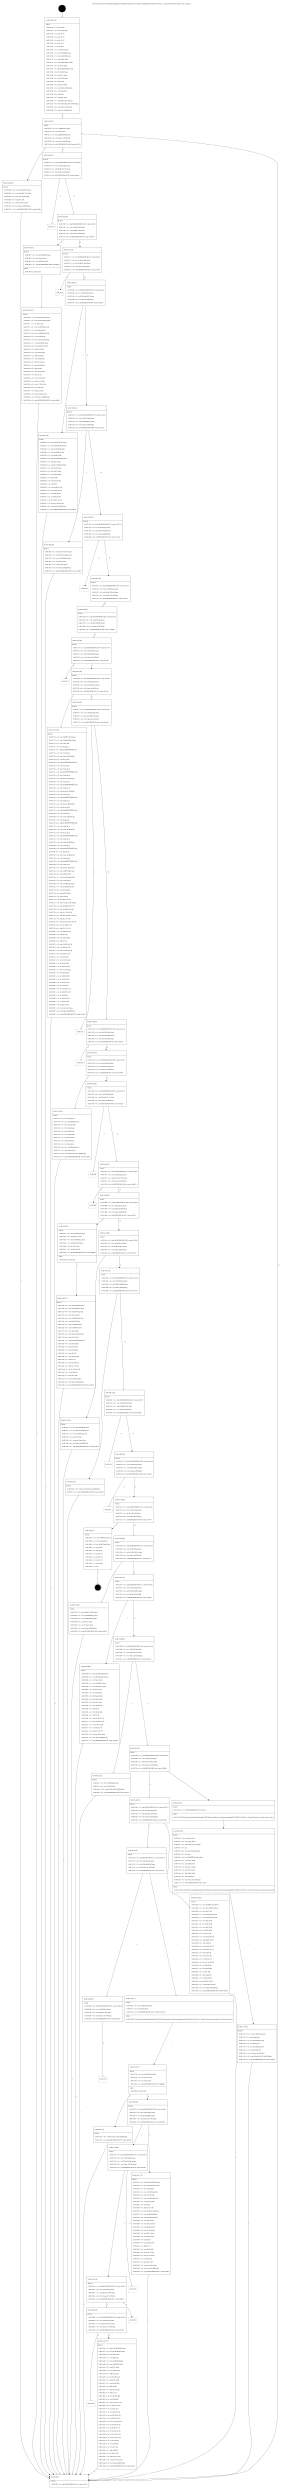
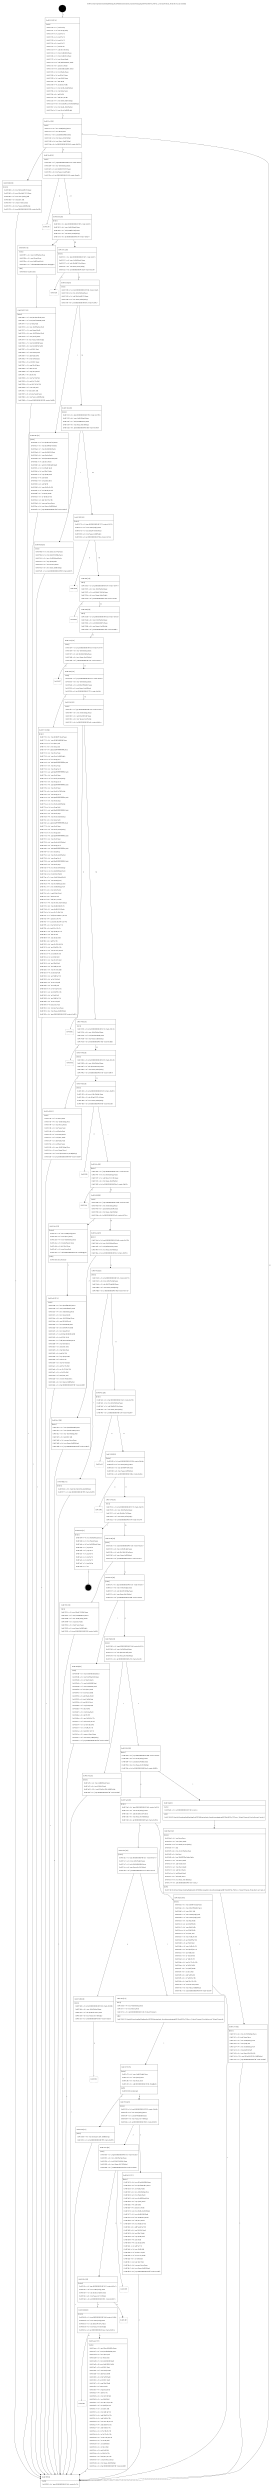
node "0x401eee": added
